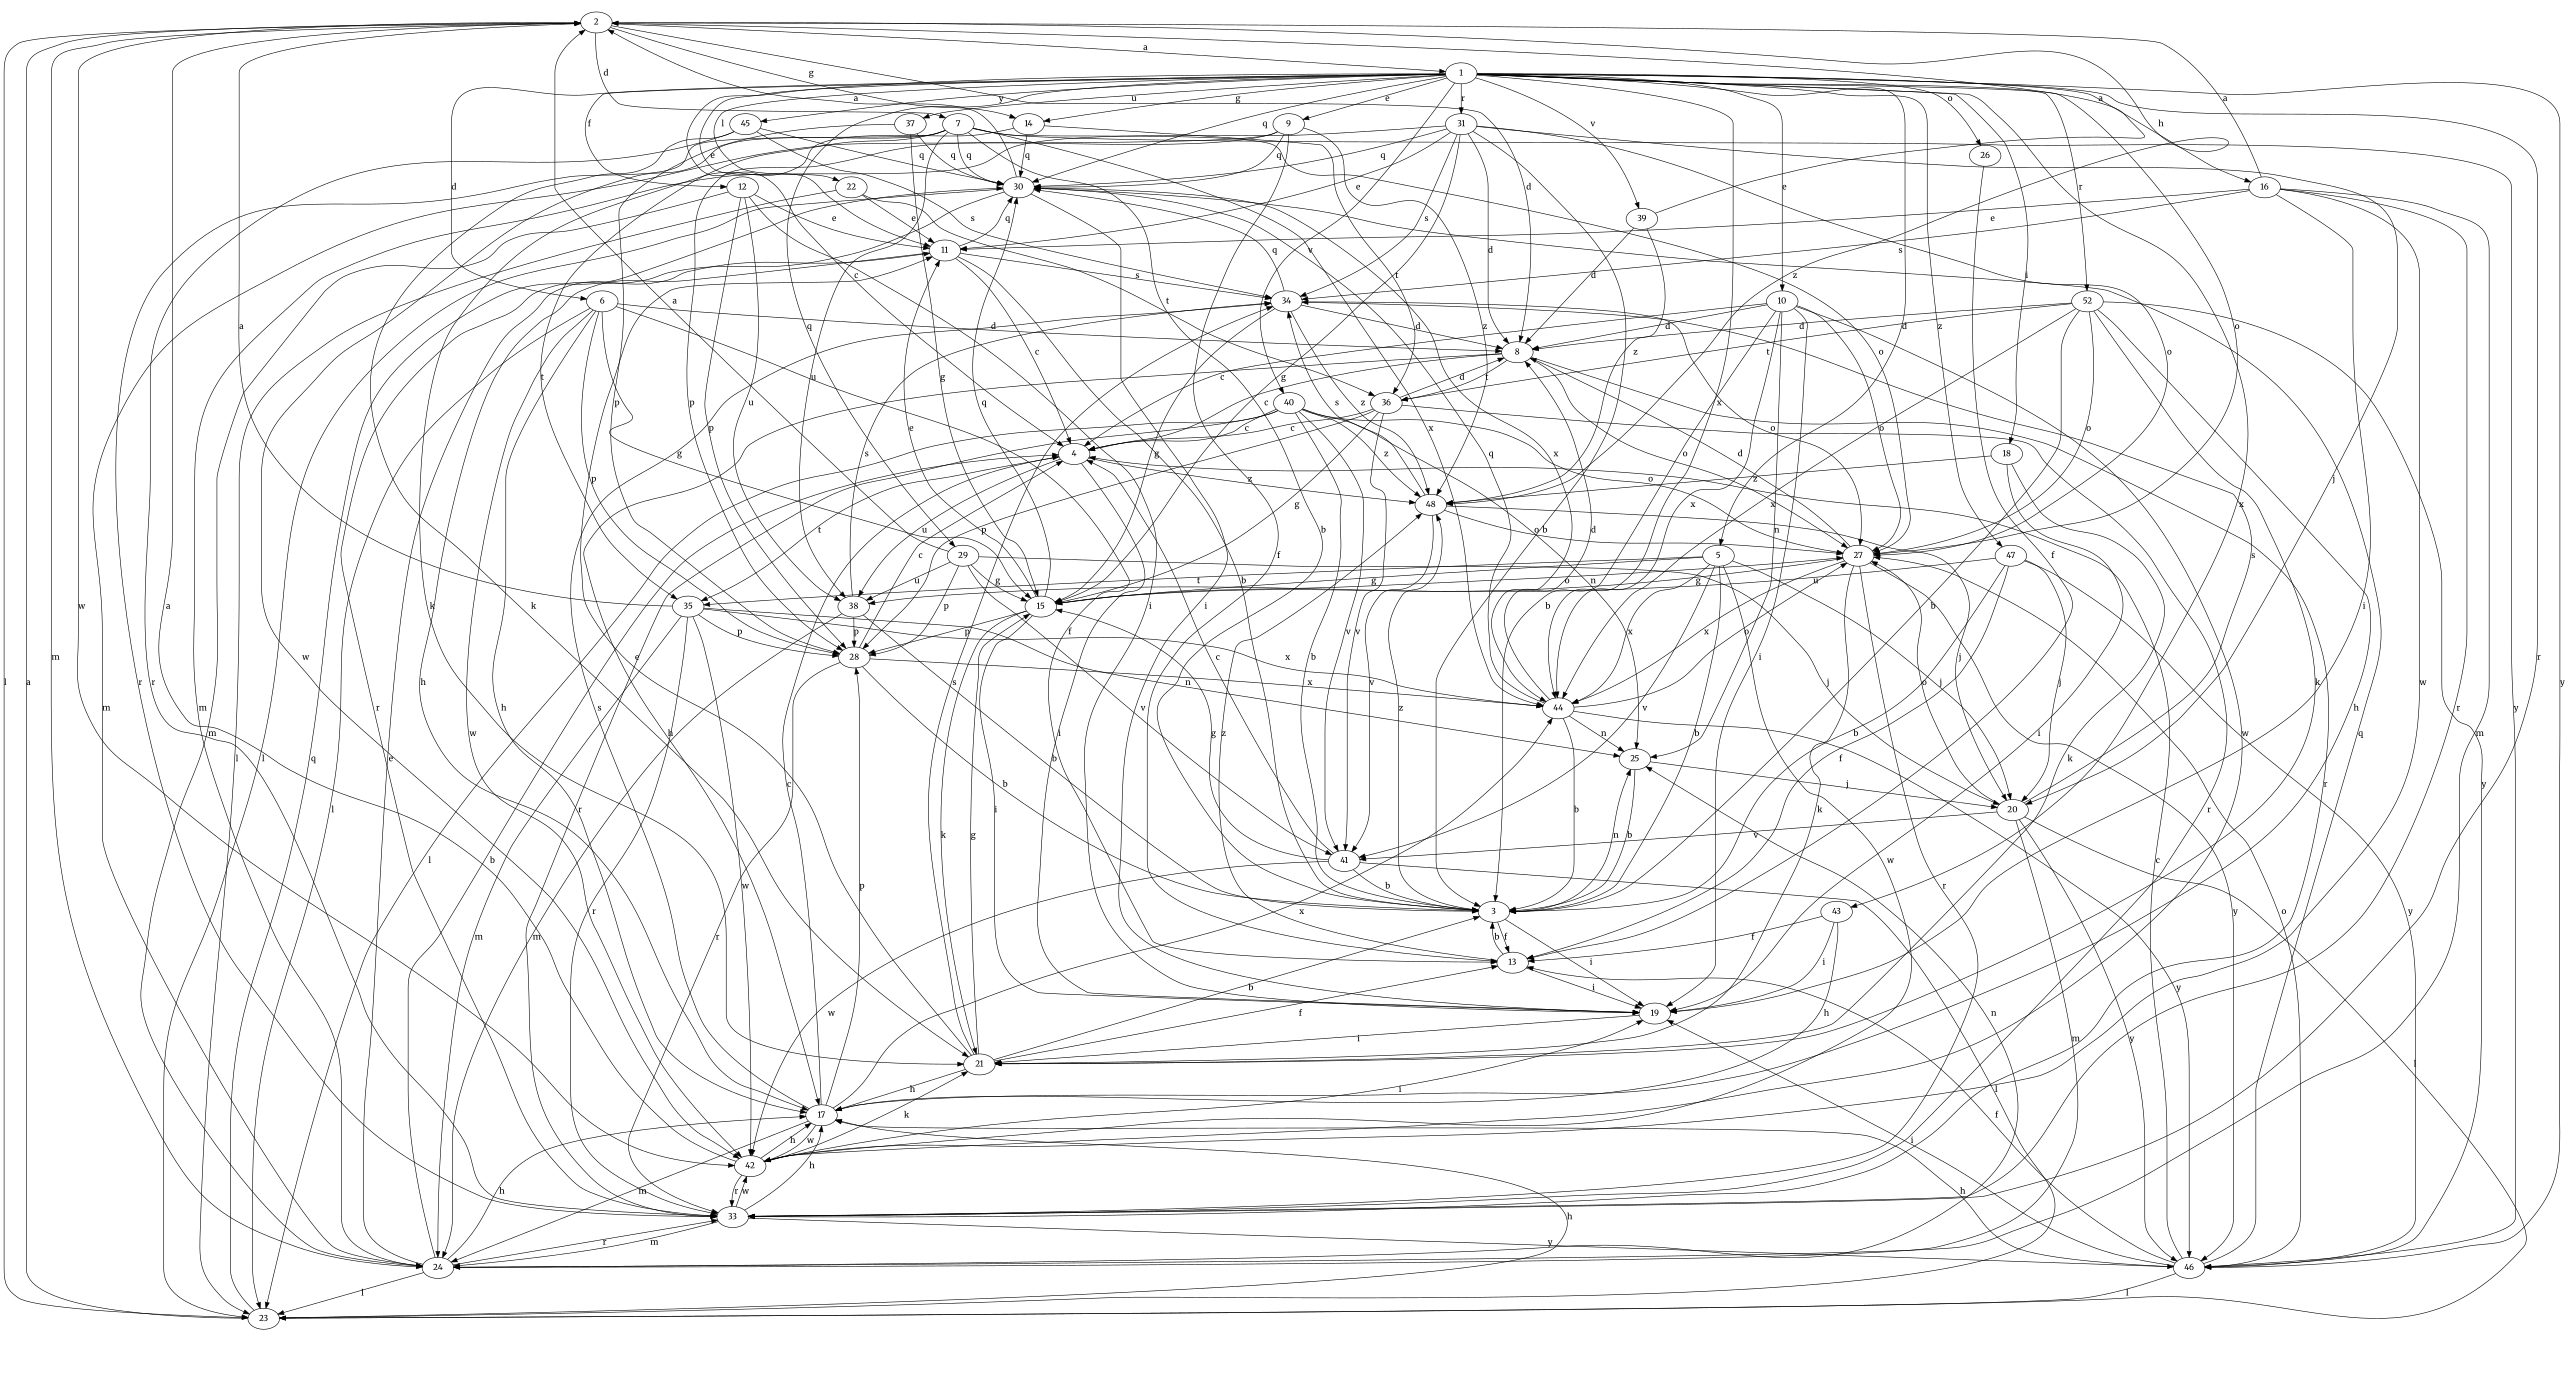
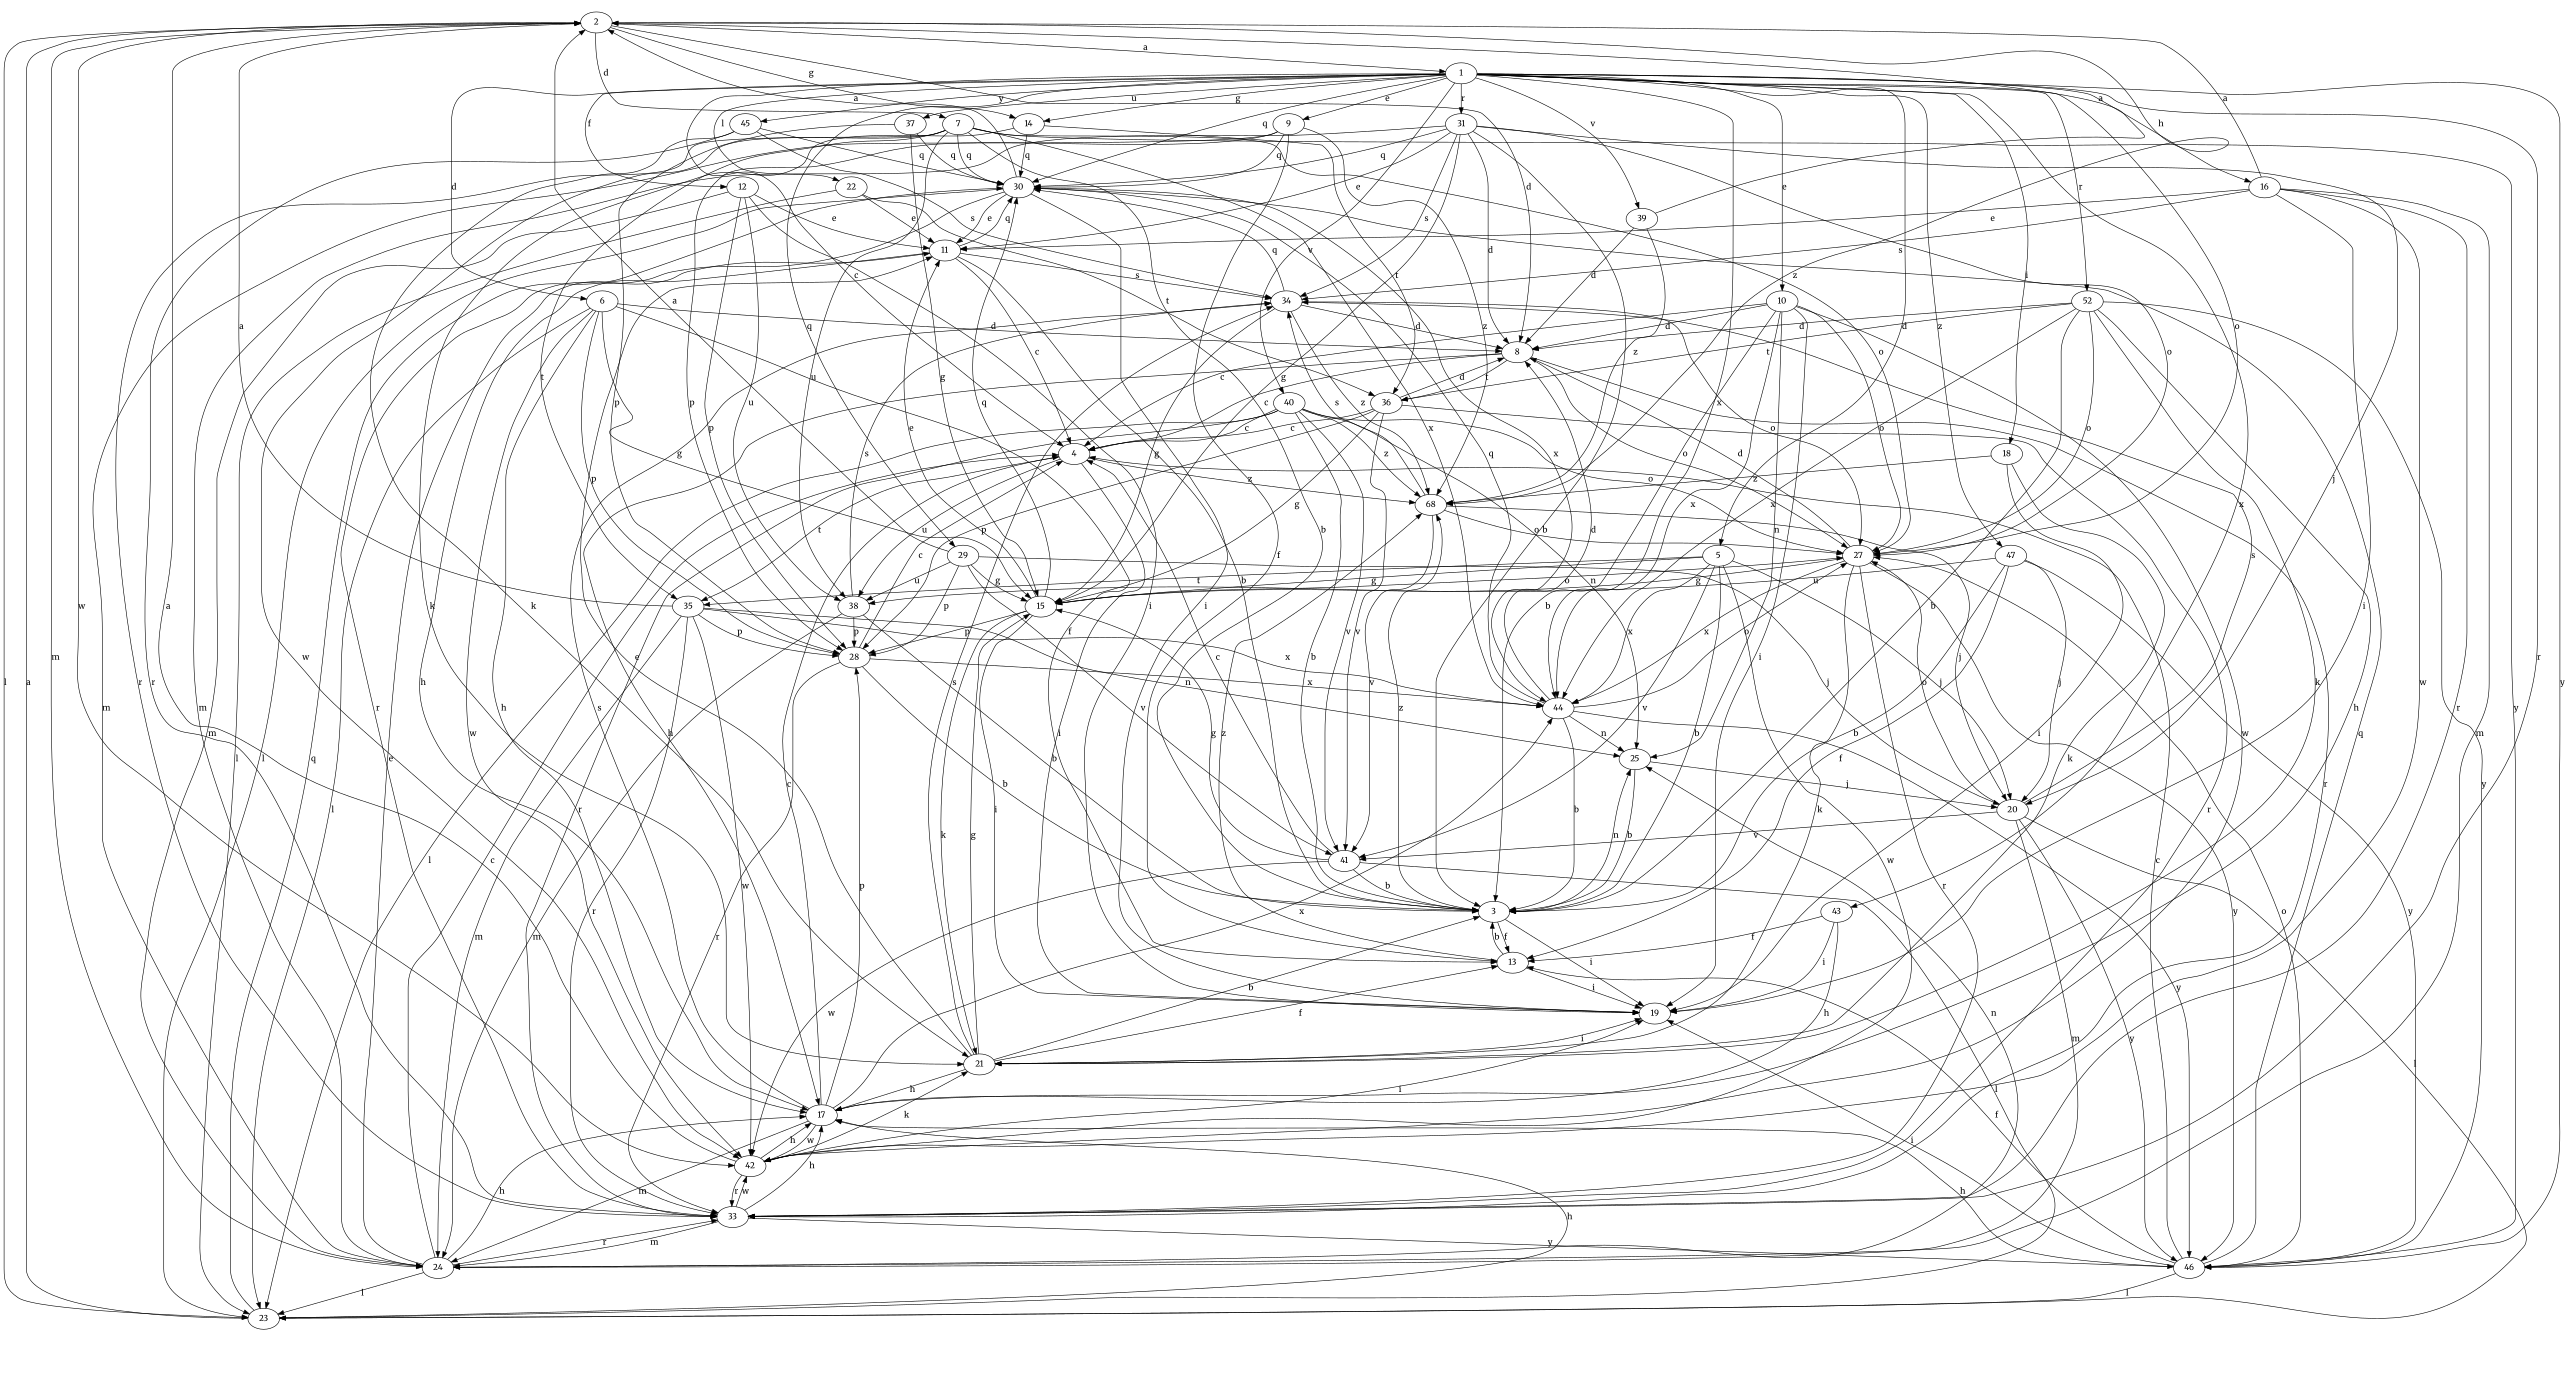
edge "1" -> "11": now "30" -> "11"
node "26": removed
node "48": label "48" -> "68"
edge "24" -> "4": label "b" -> "c"
edge "19" -> "21": reversed
